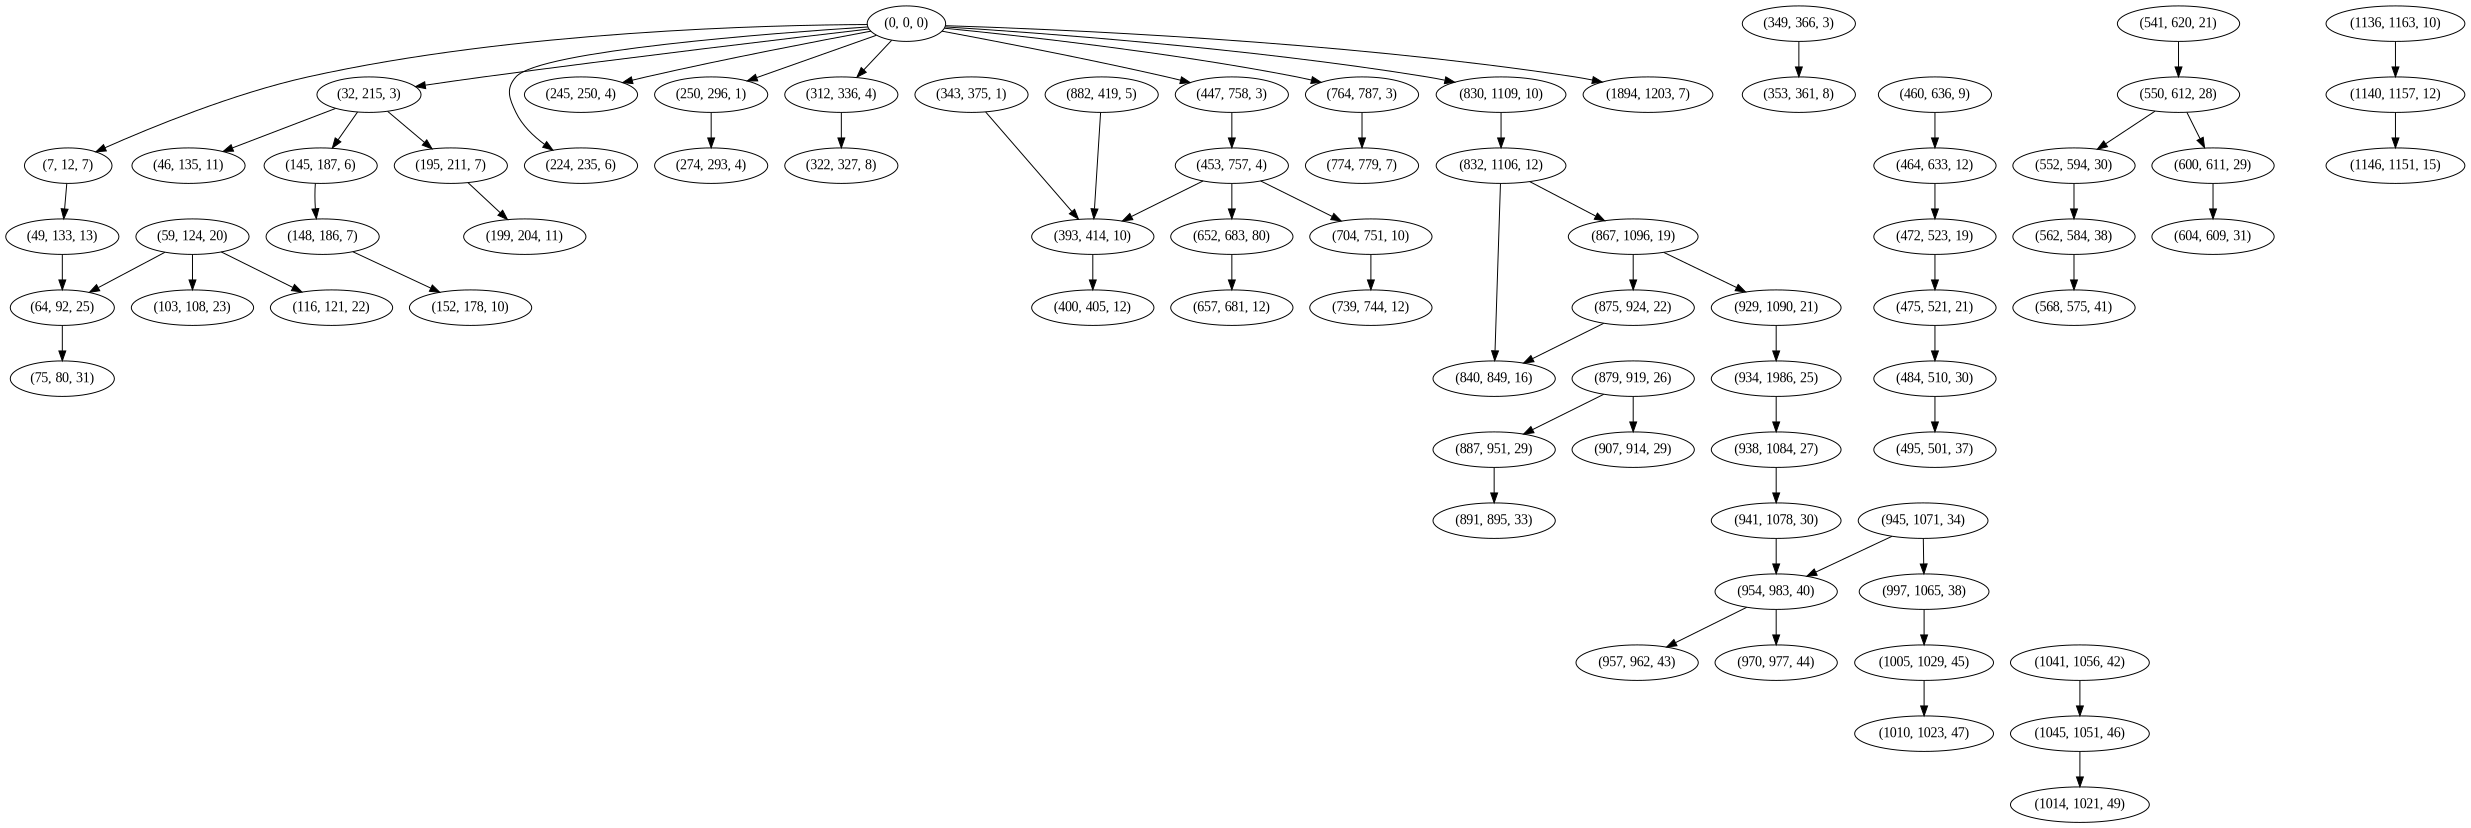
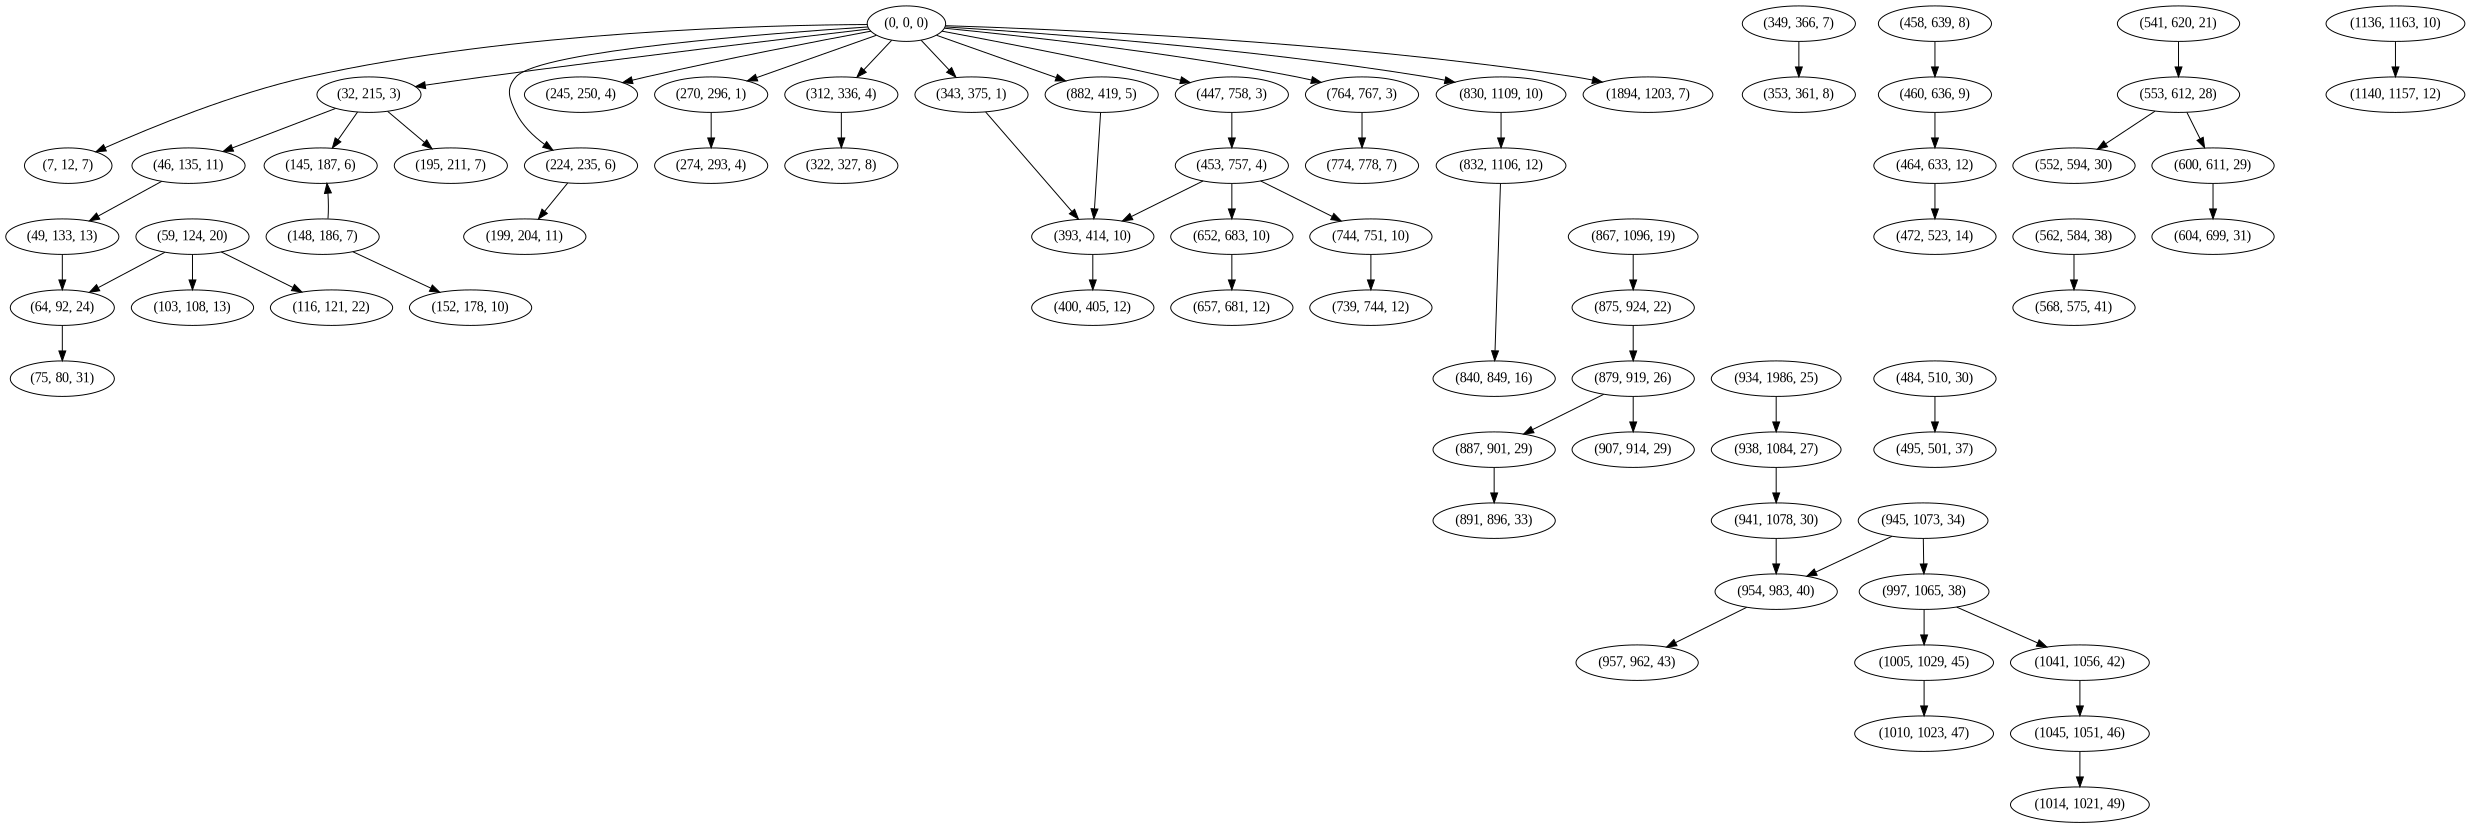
node "(349, 366, 3)": label "(349, 366, 3)" -> "(349, 366, 7)"
node "(458, 639, 8)": added
edge "(0, 0, 0)" -> "(343, 375, 1)": added
edge "(0, 0, 0)" -> "(882, 419, 5)": added
node "(250, 296, 1)": label "(250, 296, 1)" -> "(270, 296, 1)"
node "(764, 787, 3)": label "(764, 787, 3)" -> "(764, 767, 3)"
node "(550, 612, 28)": label "(550, 612, 28)" -> "(553, 612, 28)"
node "(774, 779, 7)": label "(774, 779, 7)" -> "(774, 778, 7)"
node "(1146, 1151, 15)": removed
edge "(7, 12, 7)" -> "(49, 133, 13)": now "(46, 135, 11)" -> "(49, 133, 13)"
edge "(145, 187, 6)" -> "(148, 186, 7)": reversed
edge "(552, 594, 30)" -> "(562, 584, 38)": removed
edge "(195, 211, 7)" -> "(199, 204, 11)": now "(224, 235, 6)" -> "(199, 204, 11)"
edge "(832, 1106, 12)" -> "(867, 1096, 19)": removed
node "(652, 683, 80)": label "(652, 683, 80)" -> "(652, 683, 10)"
node "(704, 751, 10)": label "(704, 751, 10)" -> "(744, 751, 10)"
node "(472, 523, 19)": label "(472, 523, 19)" -> "(472, 523, 14)"
node "(604, 609, 31)": label "(604, 609, 31)" -> "(604, 699, 31)"
node "(64, 92, 25)": label "(64, 92, 25)" -> "(64, 92, 24)"
node "(103, 108, 23)": label "(103, 108, 23)" -> "(103, 108, 13)"
node "(929, 1090, 21)": removed
node "(475, 521, 21)": removed
edge "(875, 924, 22)" -> "(840, 849, 16)": now "(875, 924, 22)" -> "(879, 919, 26)"
node "(887, 951, 29)": label "(887, 951, 29)" -> "(887, 901, 29)"
node "(891, 895, 33)": label "(891, 895, 33)" -> "(891, 896, 33)"
node "(945, 1071, 34)": label "(945, 1071, 34)" -> "(945, 1073, 34)"
edge "(997, 1065, 38)" -> "(1041, 1056, 42)": added
node "(970, 977, 44)": removed
